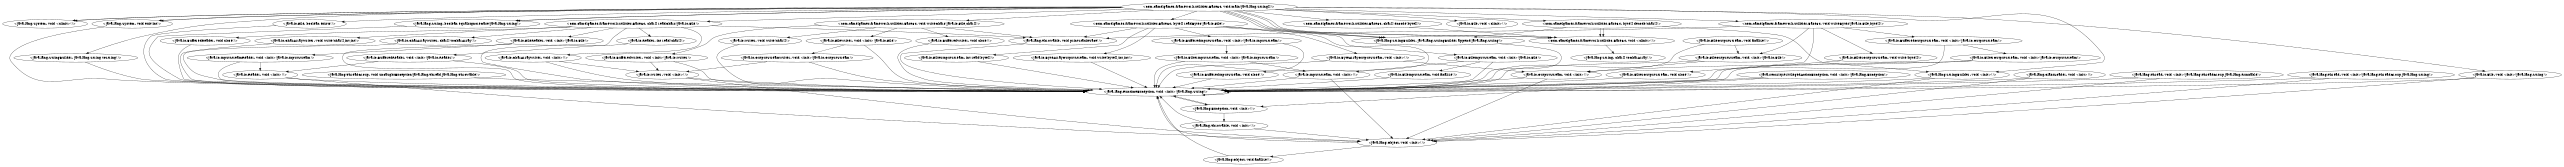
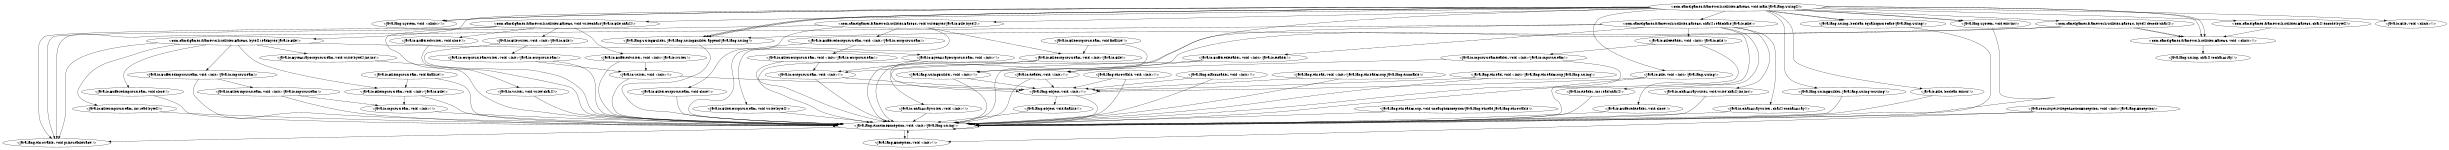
edge "<java.io.FileInputStream: void <init>(java.io.File)>" -> "<java.io.FileInputStream: void finalize()>": reversed
edge "<java.io.CharArrayWriter: void <init>()>" -> "<java.io.Writer: void <init>()>": removed
edge "<java.lang.Throwable: void printStackTrace()>" -> "<java.lang.RuntimeException: void <init>(java.lang.String)>": reversed
edge "<java.io.InputStream: void <init>()>" -> "<java.lang.Object: void <init>()>": now "<java.io.ByteArrayOutputStream: void <init>()>" -> "<java.lang.Object: void <init>()>"
edge "<java.lang.Exception: void <init>()>" -> "<java.lang.Throwable: void <init>()>": removed
